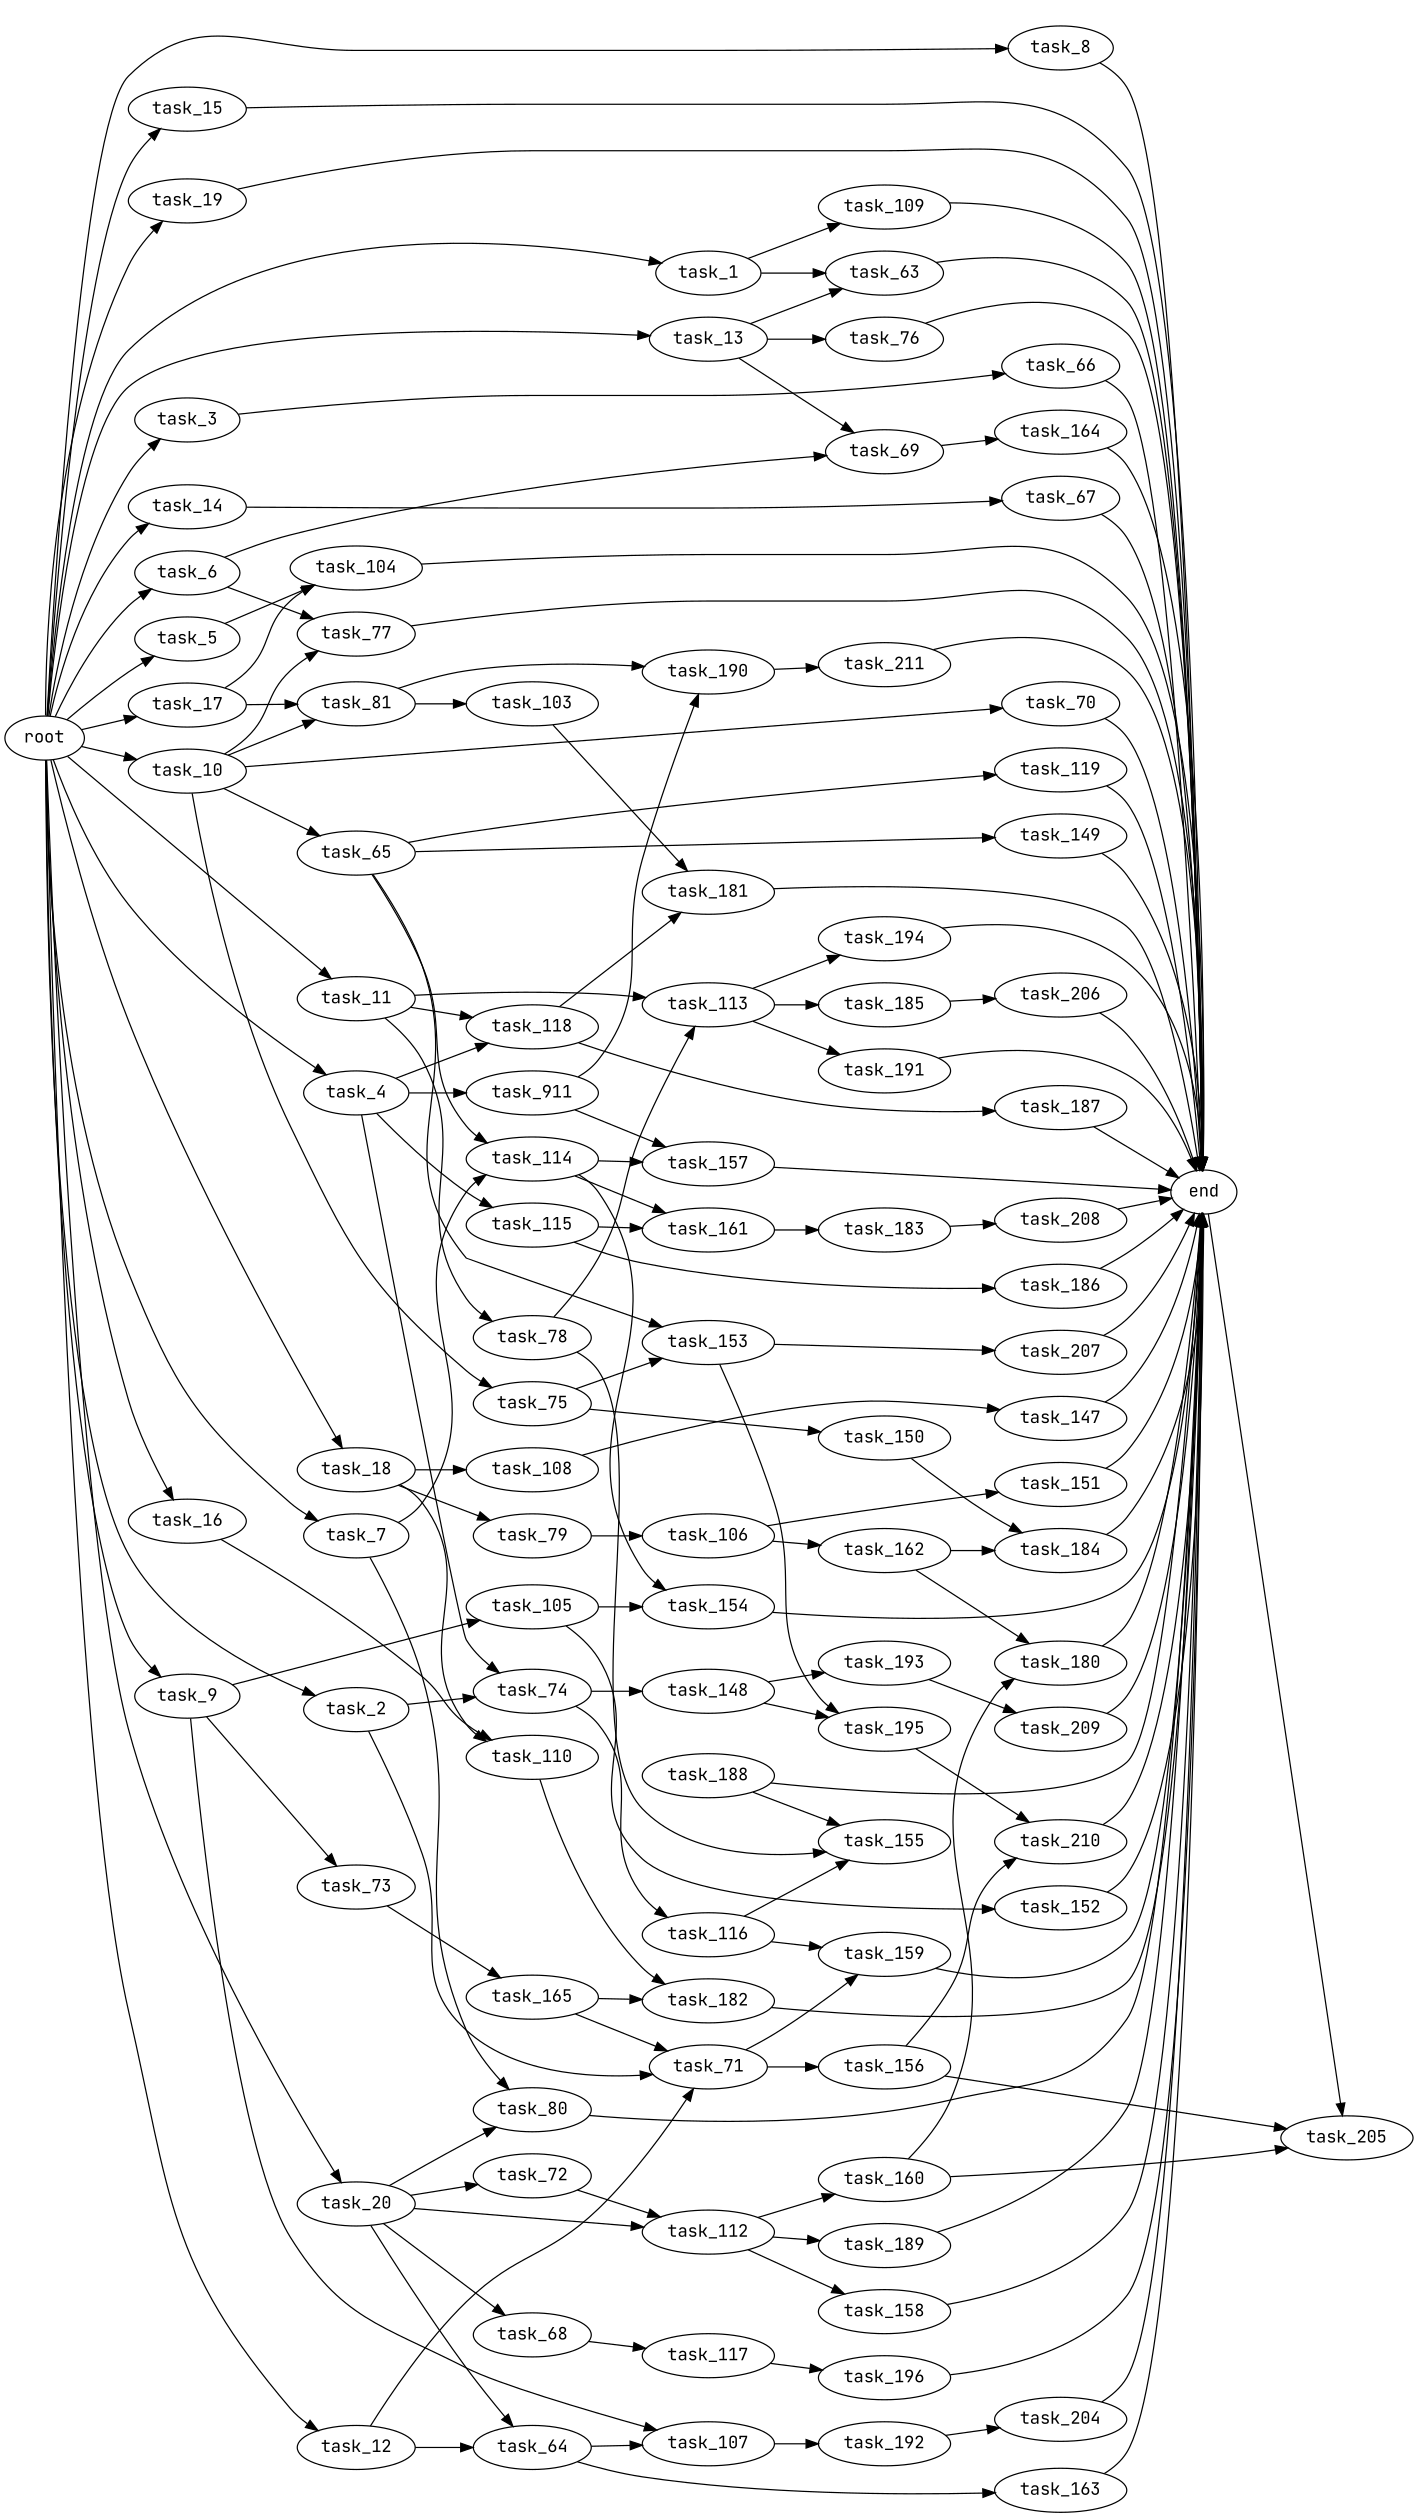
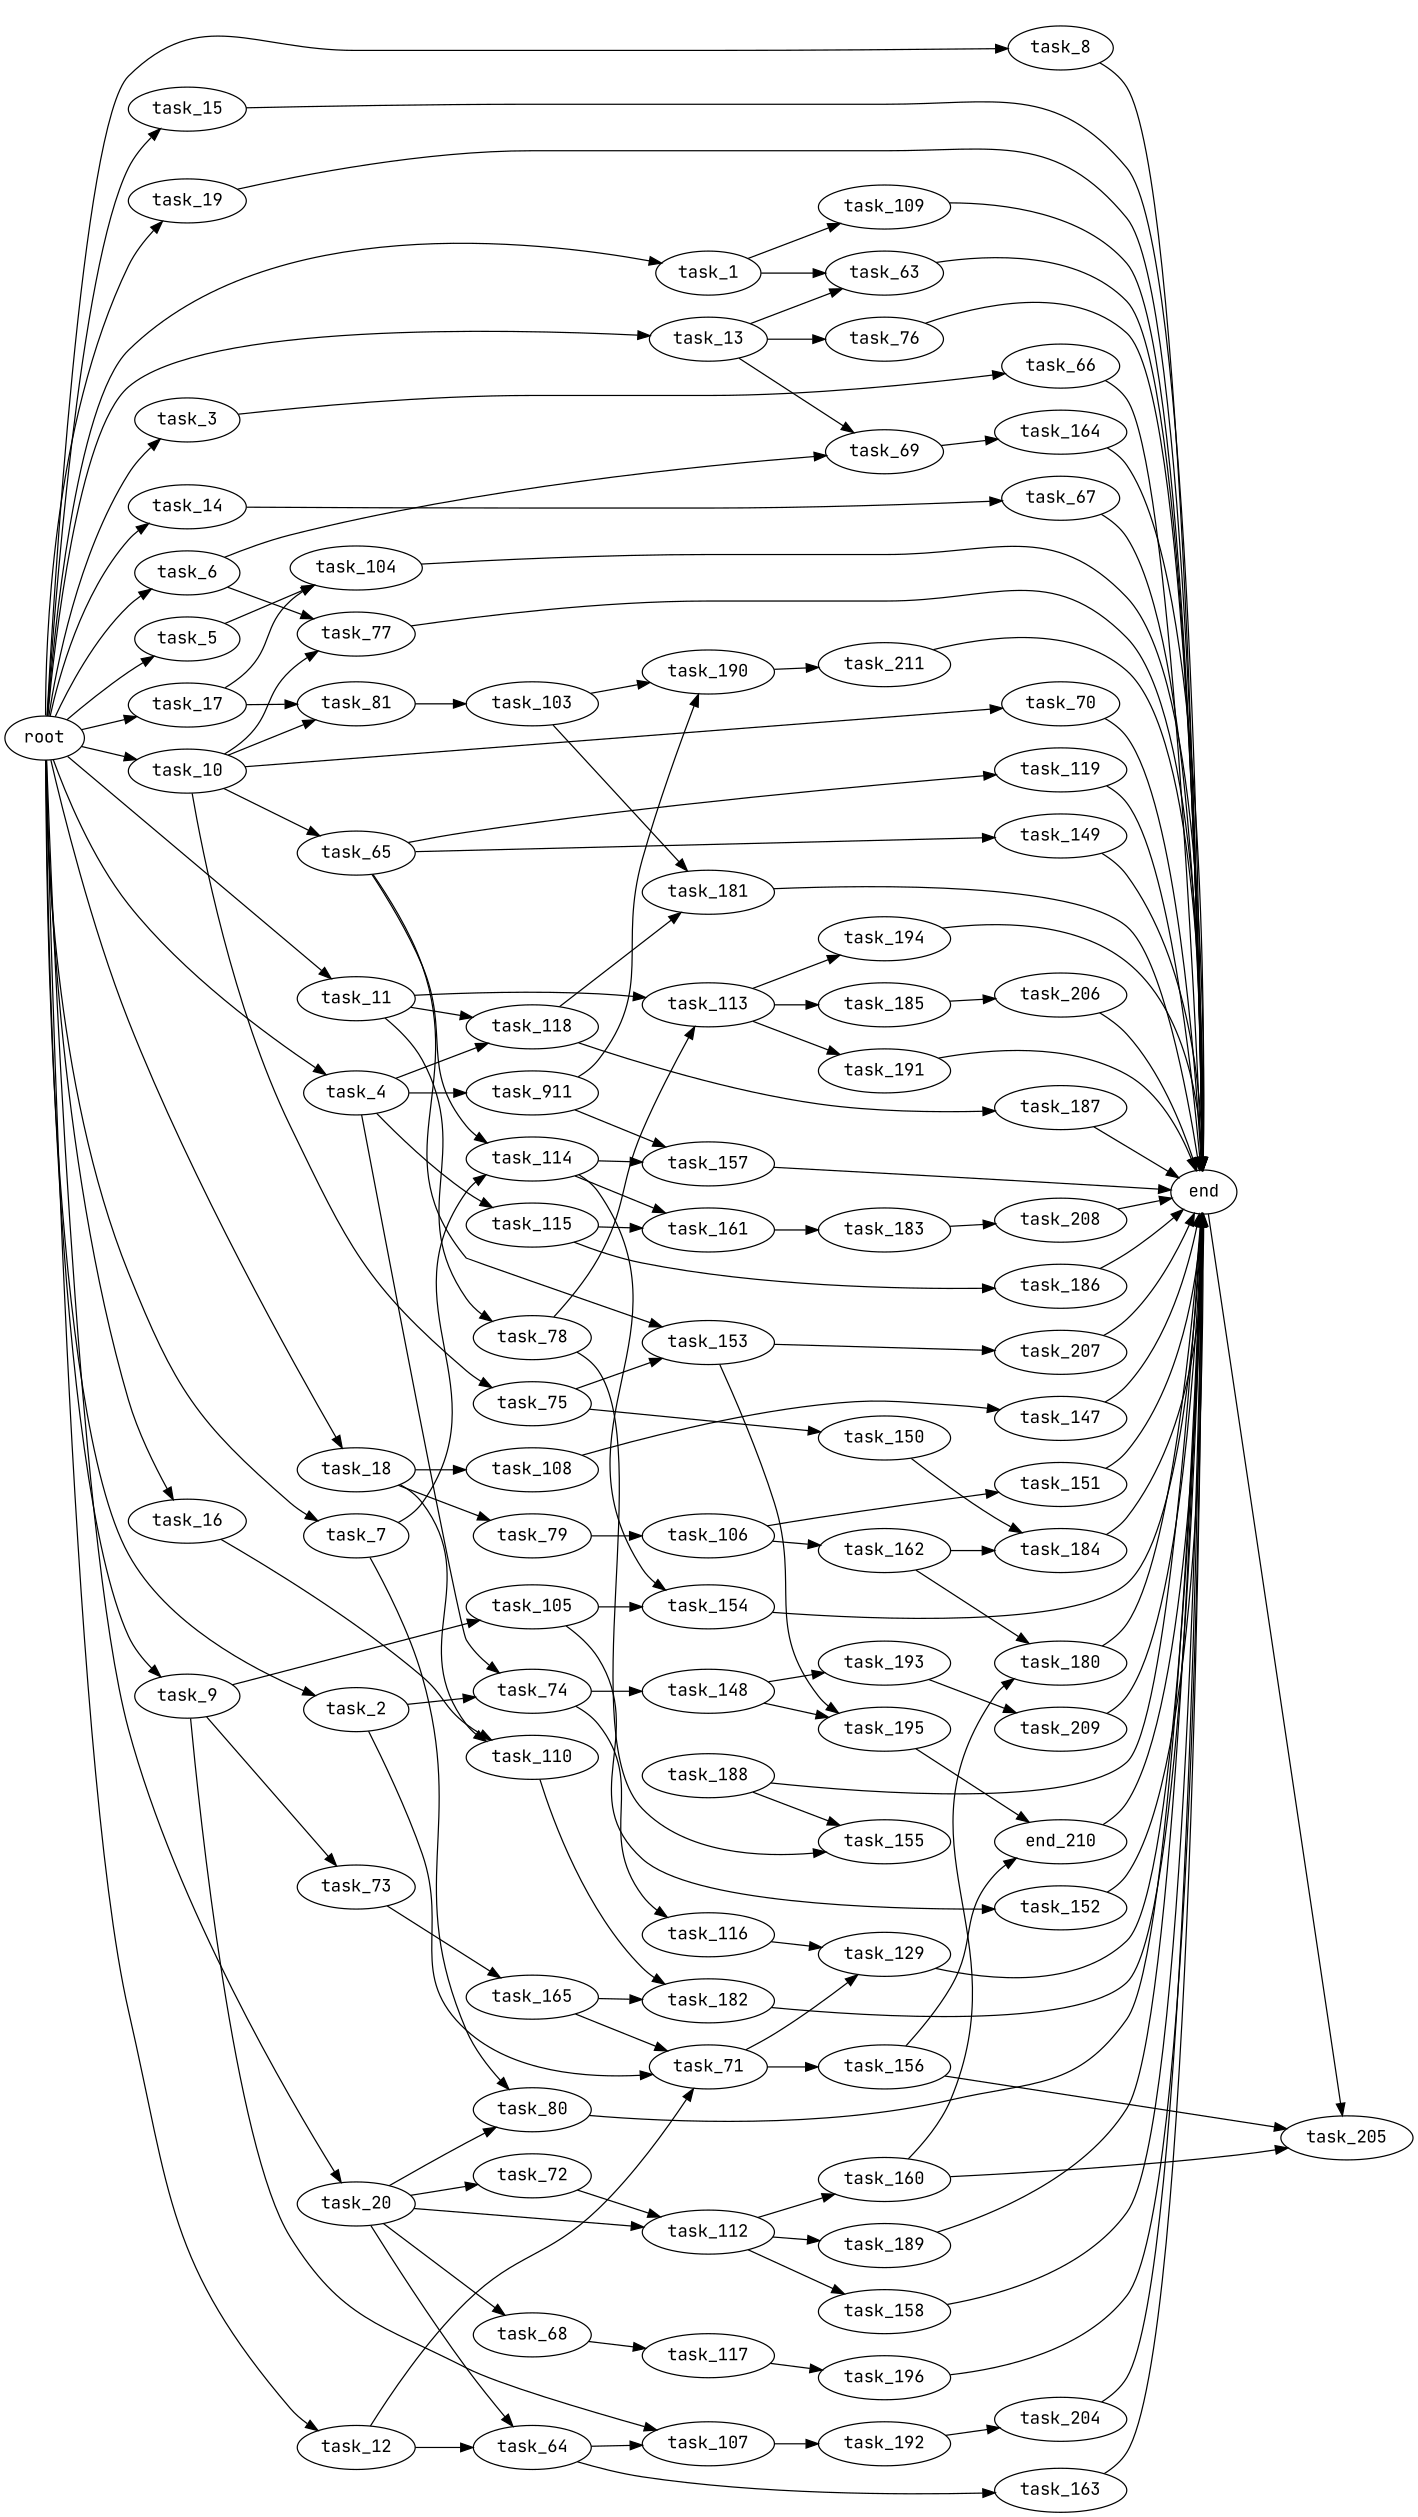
edge "task_81" -> "task_190": now "task_103" -> "task_190"
node "task_210": label "task_210" -> "end_210"
edge "task_116" -> "task_155": removed
node "task_159": label "task_159" -> "task_129"
